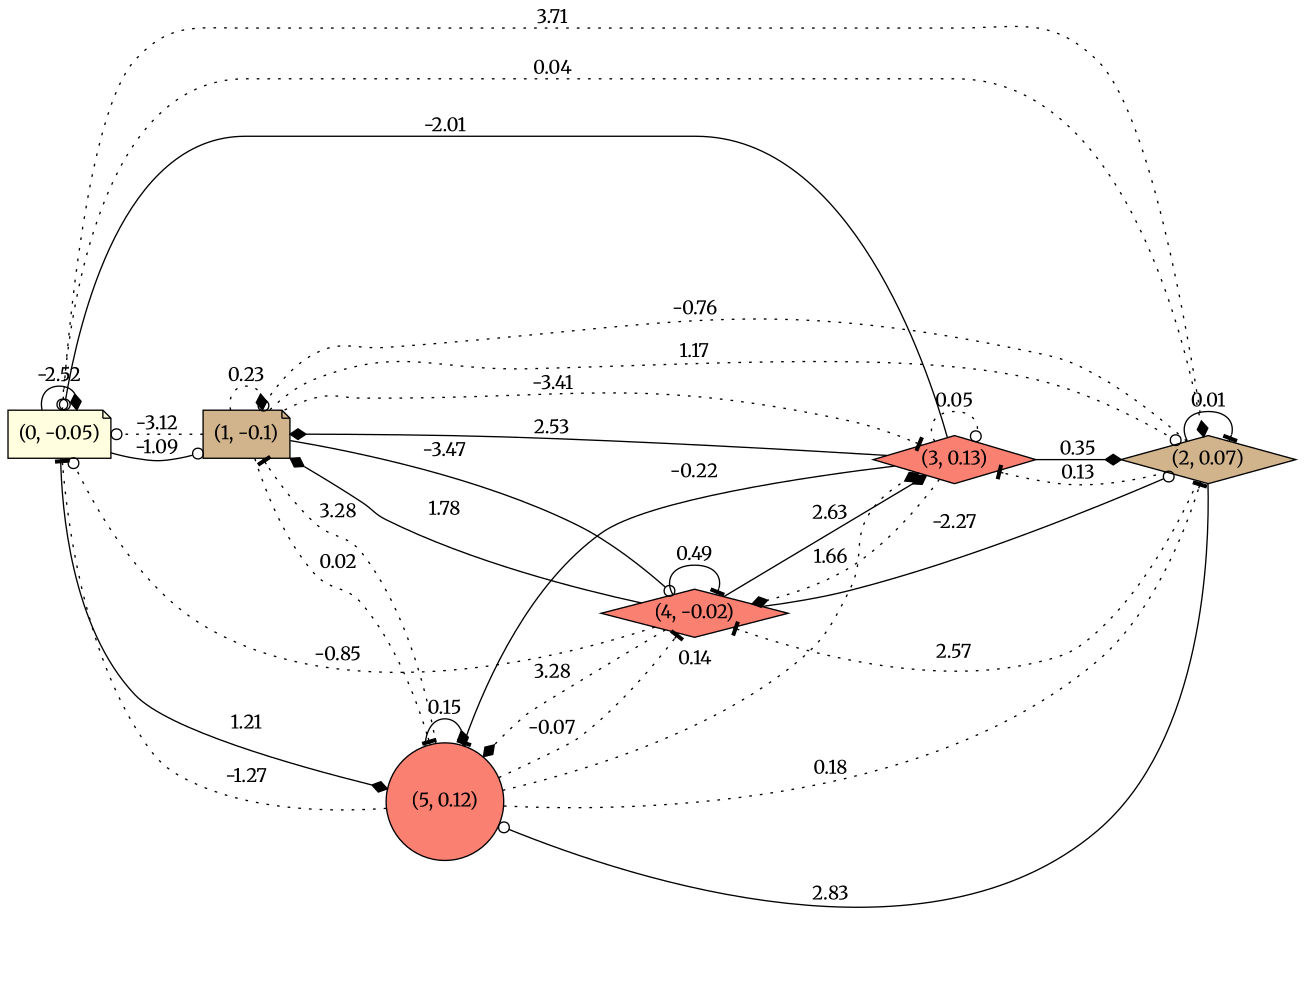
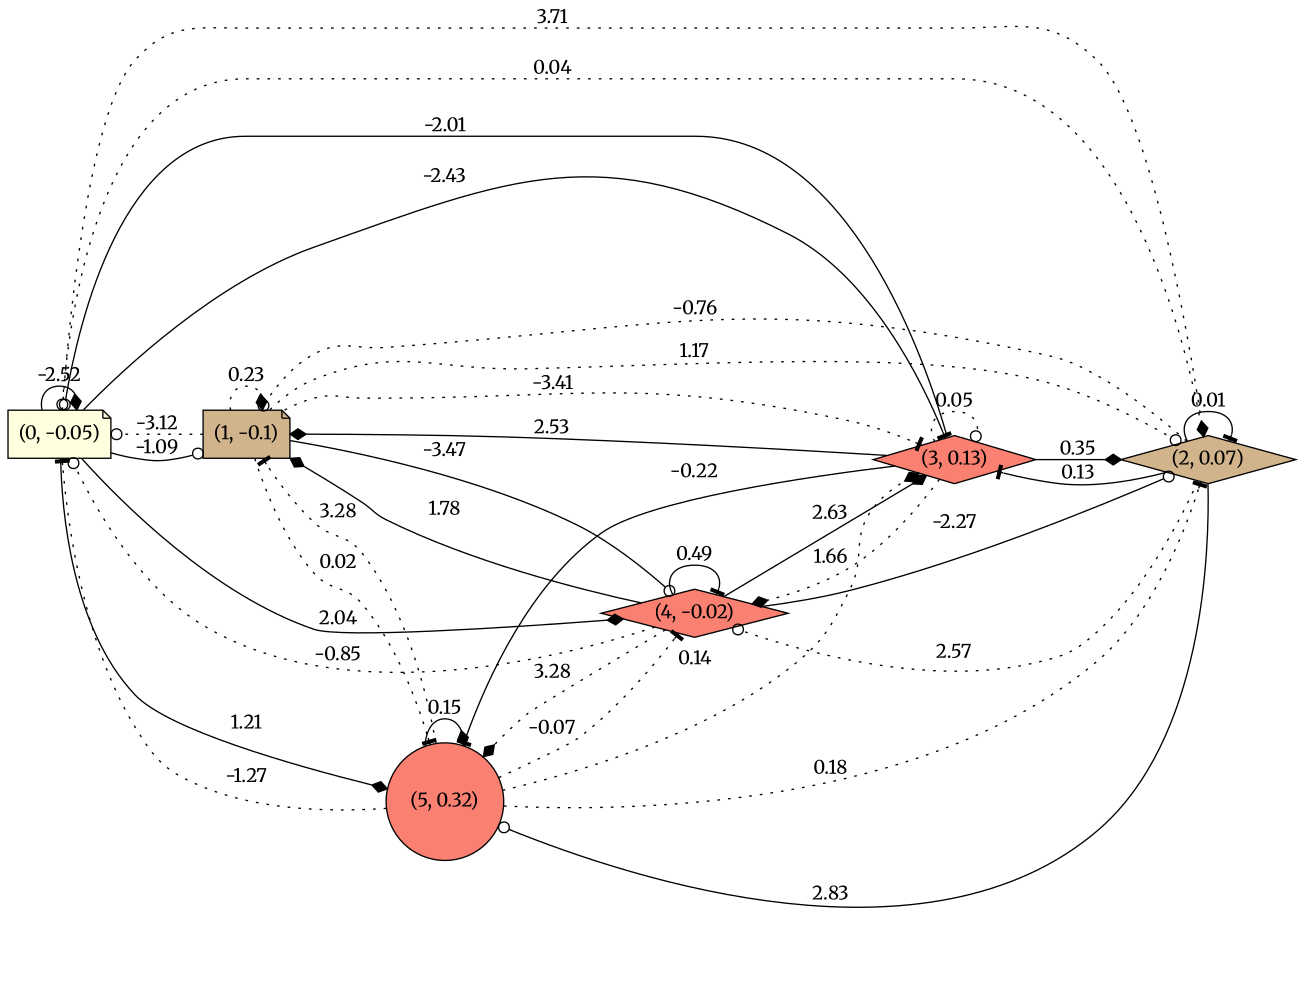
edge "(0, -0.05)" -> "(3, 0.13)": added, label "-2.43"
edge "(2, 0.07)" -> "(3, 0.13)": style dotted -> solid
edge "(0, -0.05)" -> "(4, -0.02)": added, label "2.04"
edge "(2, 0.07)" -> "(4, -0.02)": arrowhead tee -> odot
node "(5, 0.12)": label "(5, 0.12)" -> "(5, 0.32)"
